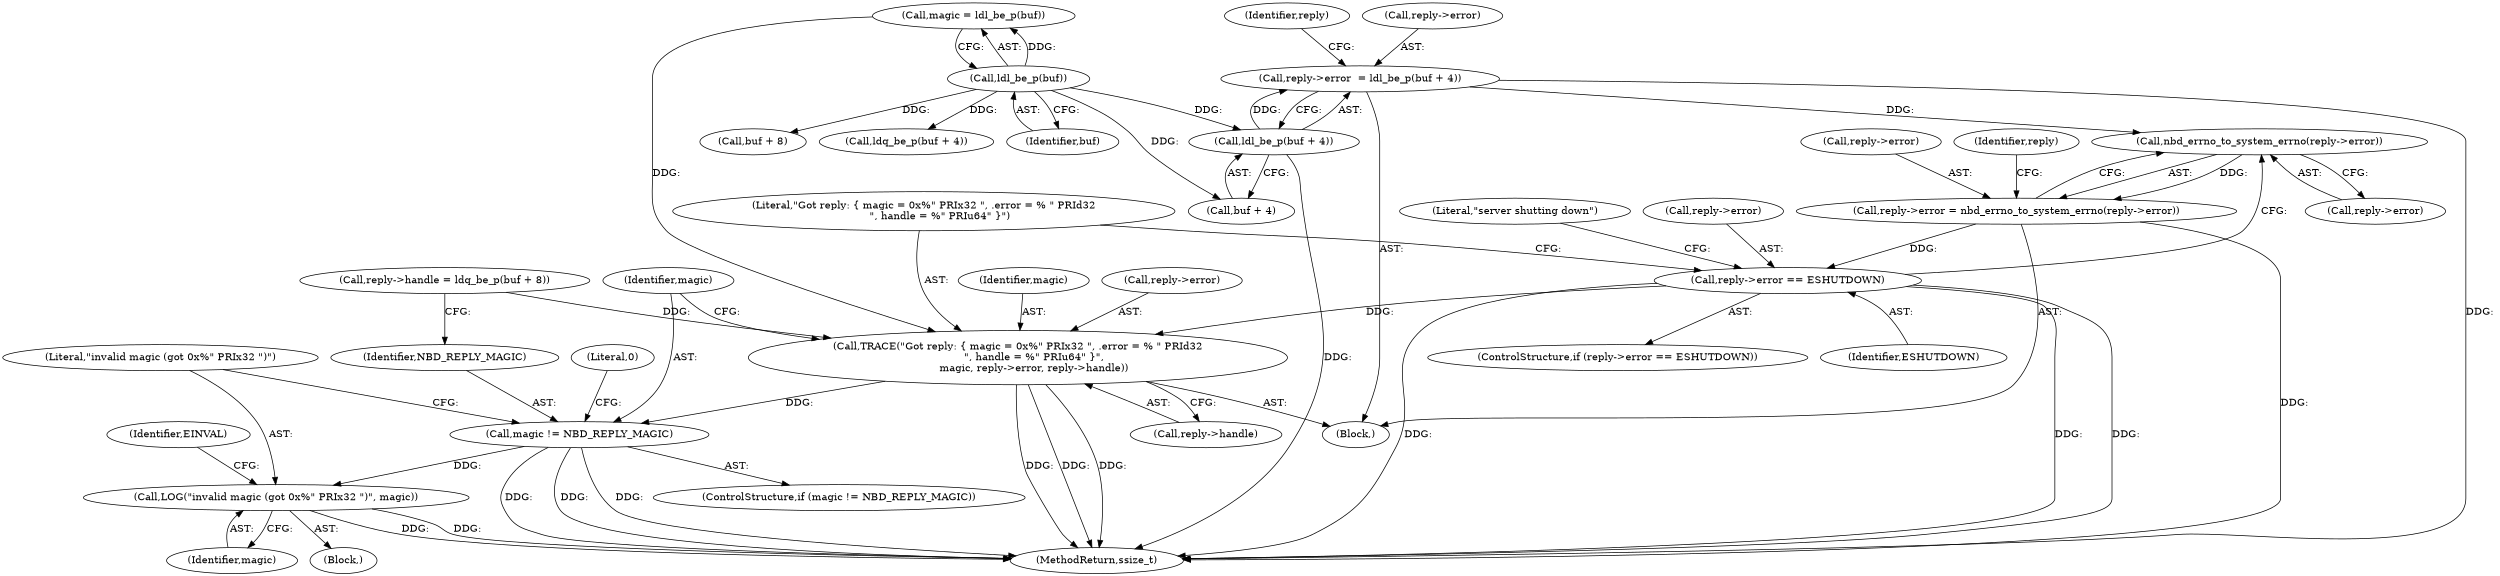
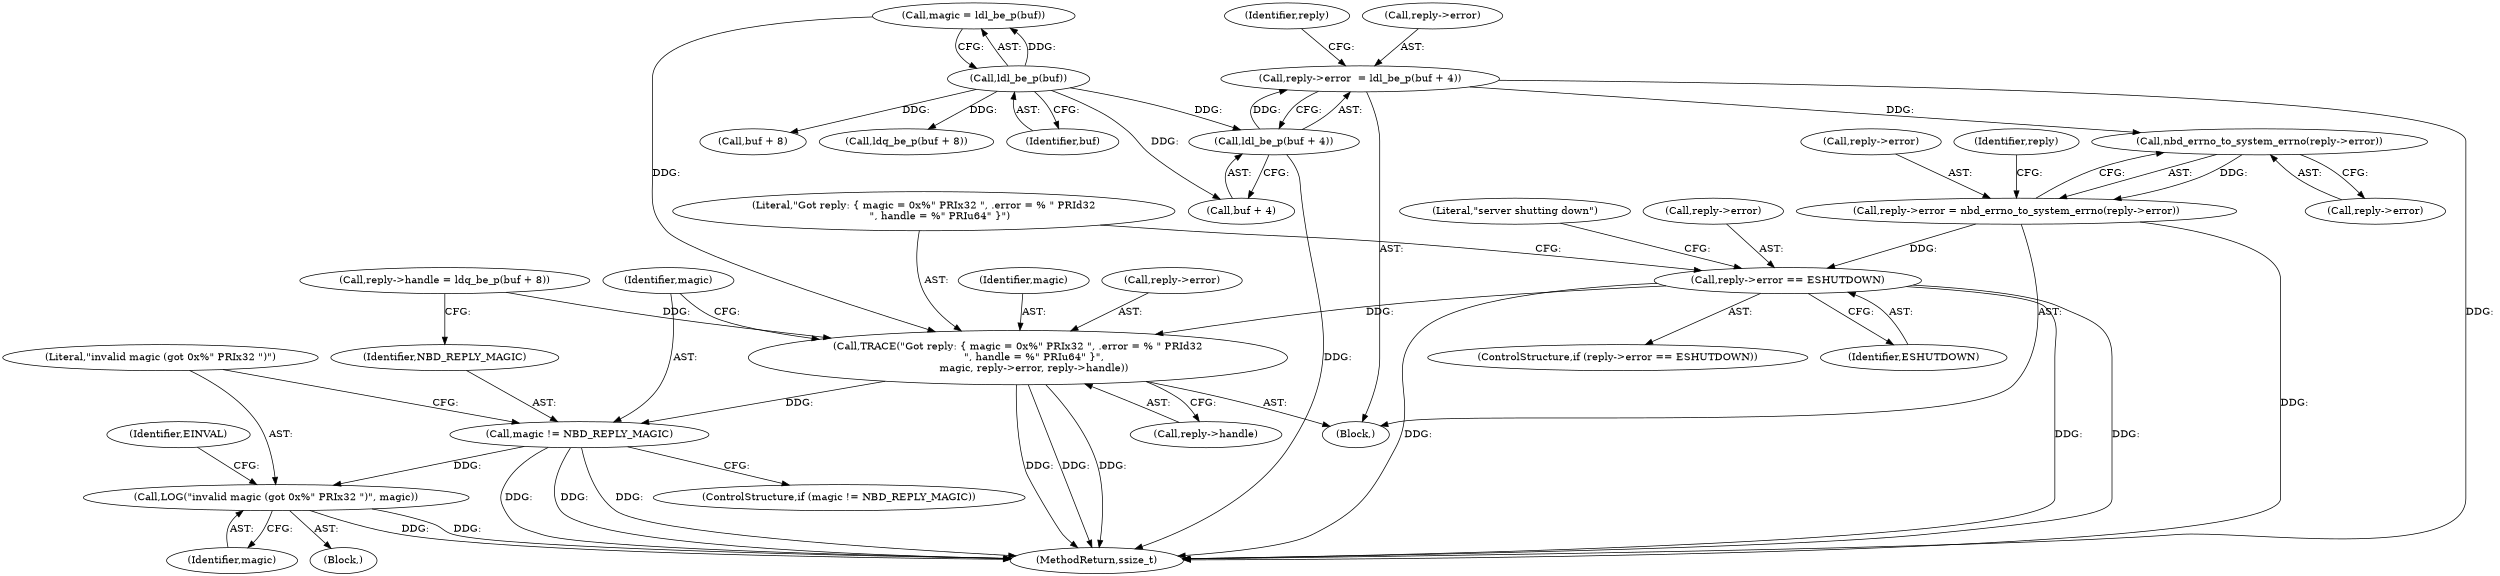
node "(Call,ldq_be_p(buf + 4))": label "(Call,ldq_be_p(buf + 4))" -> "(Call,ldq_be_p(buf + 8))"
edge "(Call,reply->error == ESHUTDOWN)" -> "(Call,nbd_errno_to_system_errno(reply->error))": now "(Call,reply->error == ESHUTDOWN)" -> "(Identifier,ESHUTDOWN)"
node "(Literal,0)": removed
edge "(Call,magic != NBD_REPLY_MAGIC)" -> "(ControlStructure,if (magic != NBD_REPLY_MAGIC))": label "AST: " -> "CFG: "
